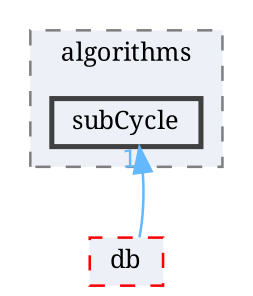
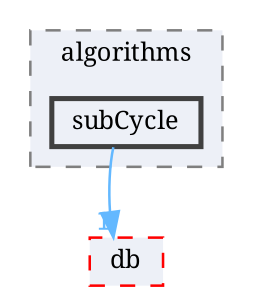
edge "db" -> "subCycle": reversed
